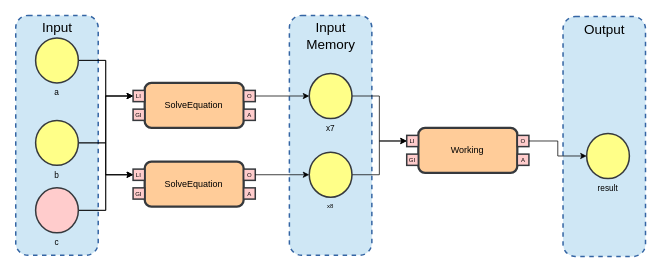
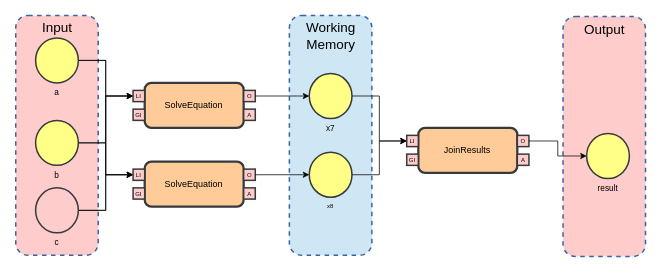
node "Input": fillcolor #cfe7f5 -> #ffcccc
node "Input Memory": label "Input Memory" -> "Working Memory"
node "Output": fillcolor #cfe7f5 -> #ffcccc
node "Working": label "Working" -> "JoinResults"
